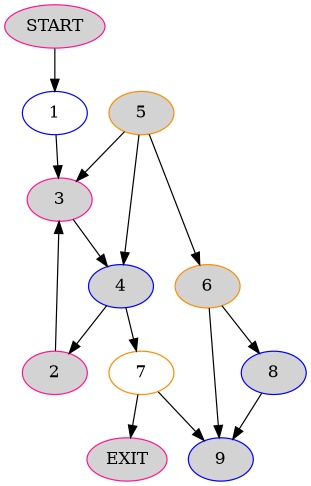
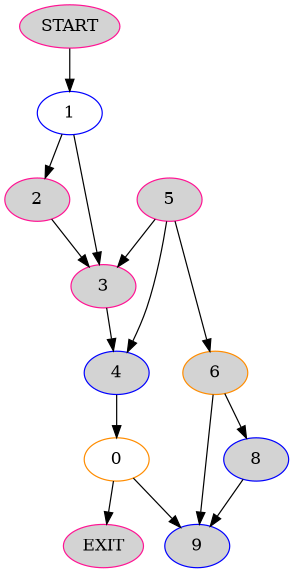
node "5": color darkorange -> deeppink
edge "4" -> "2": now "1" -> "2"
node "7": label "7" -> "0"
